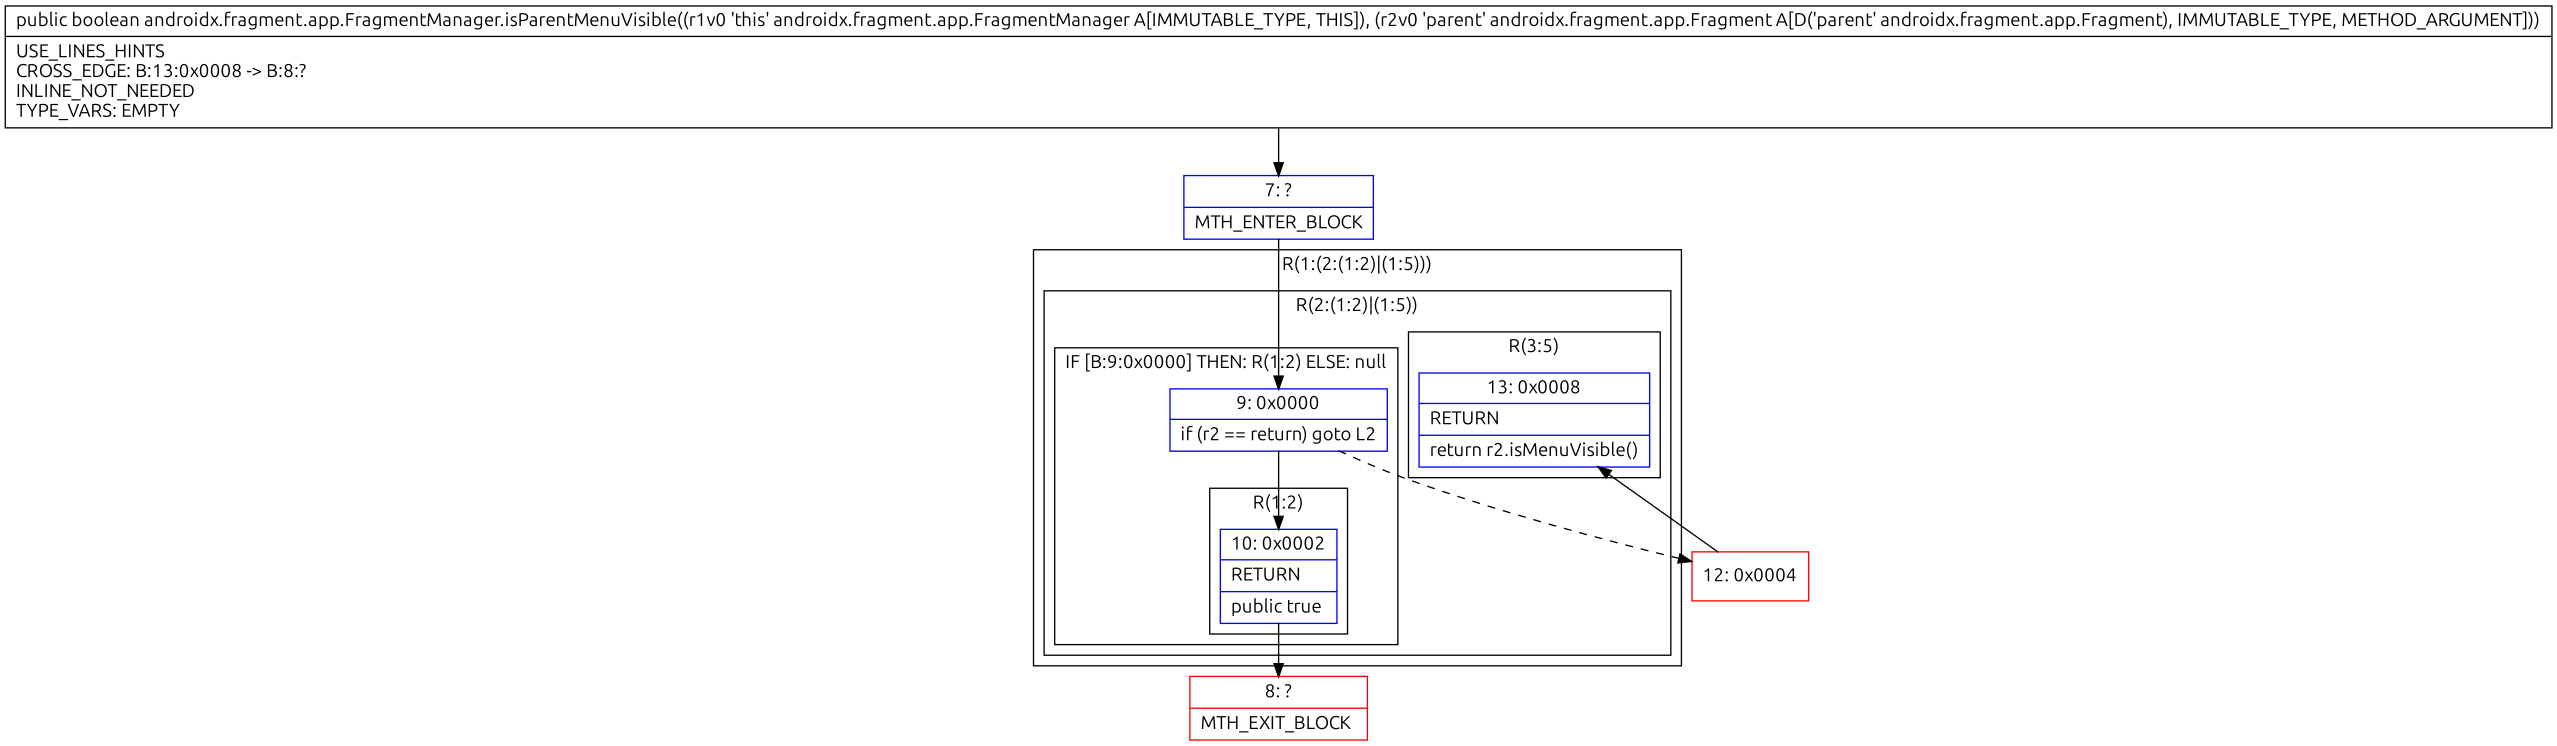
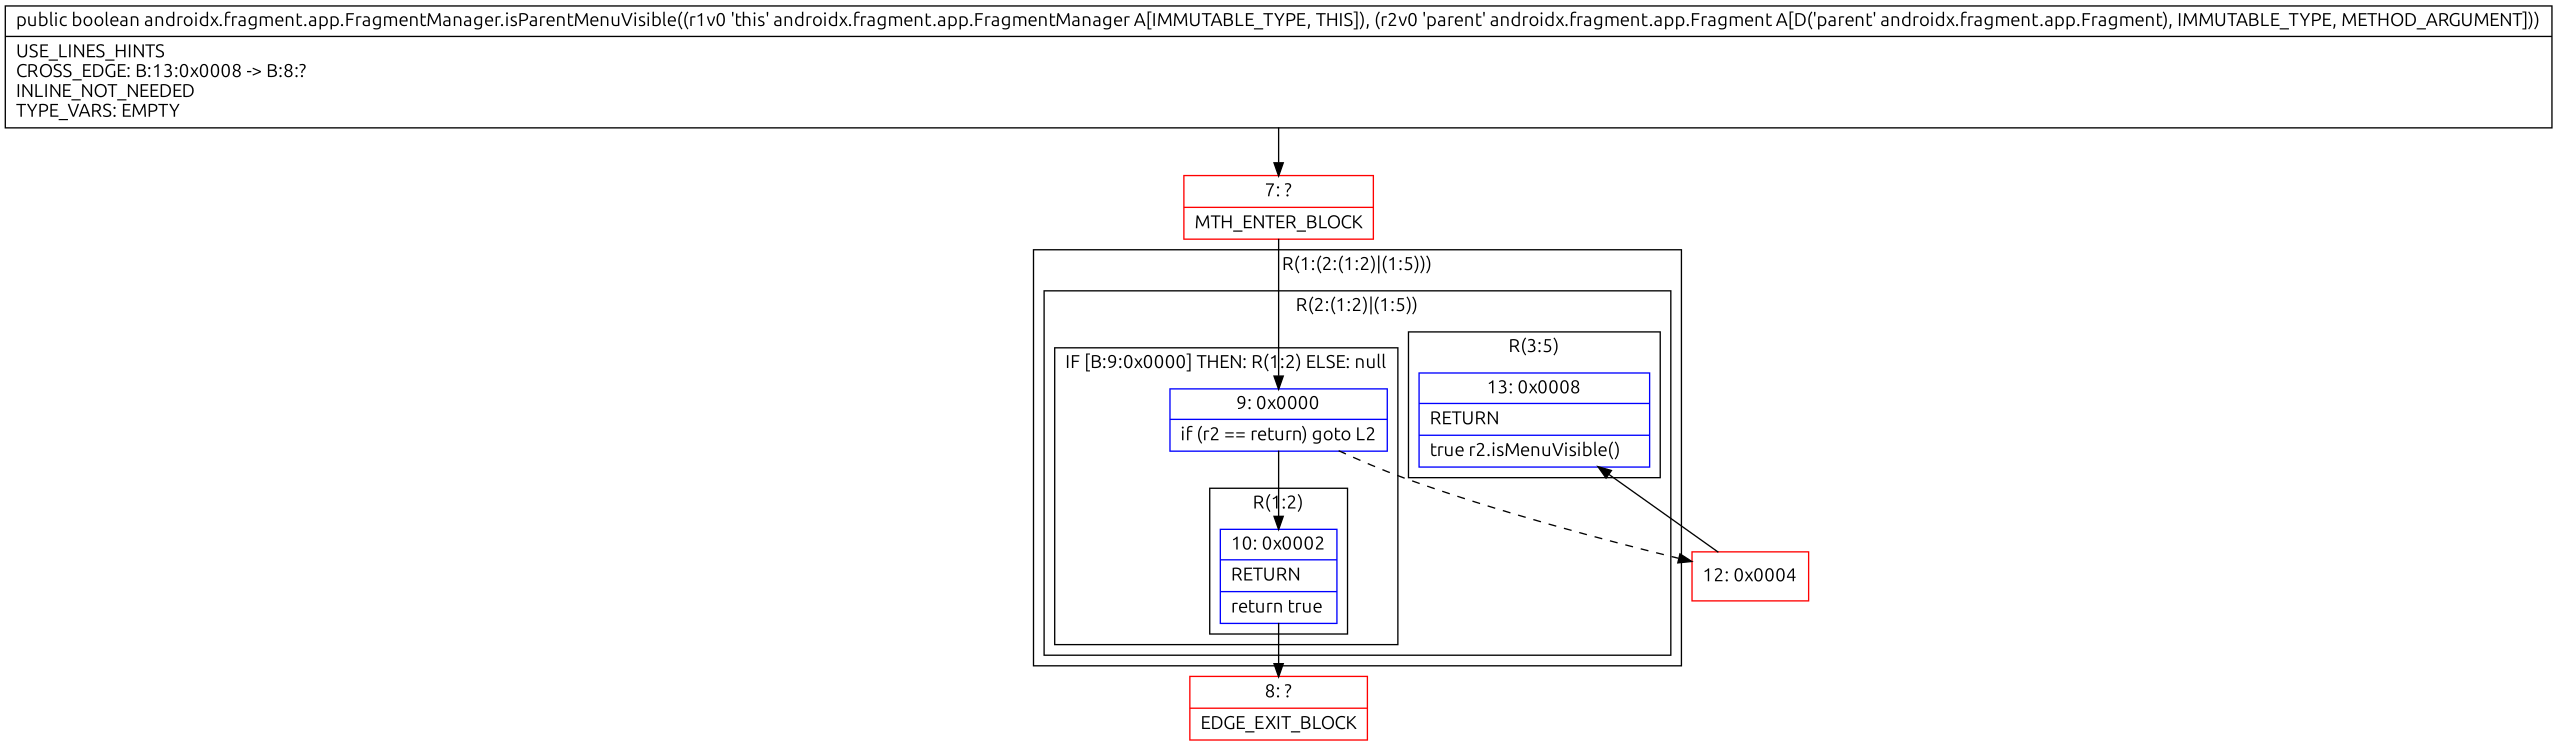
node "7: ?": color blue -> red
node "13: 0x0008": text "return r2.isMenuVisible()" -> "true r2.isMenuVisible()"
node "10: 0x0002": text "public true" -> "return true"
node "8: ?": text "MTH_EXIT_BLOCK" -> "EDGE_EXIT_BLOCK"
